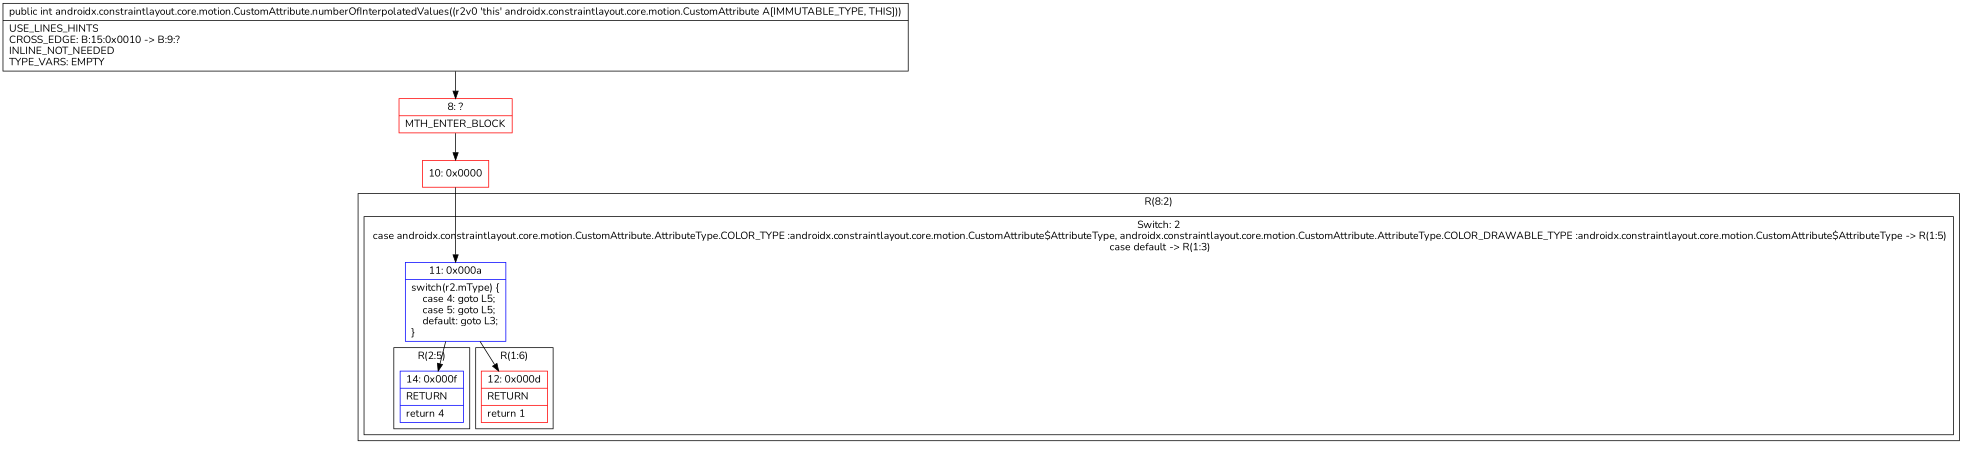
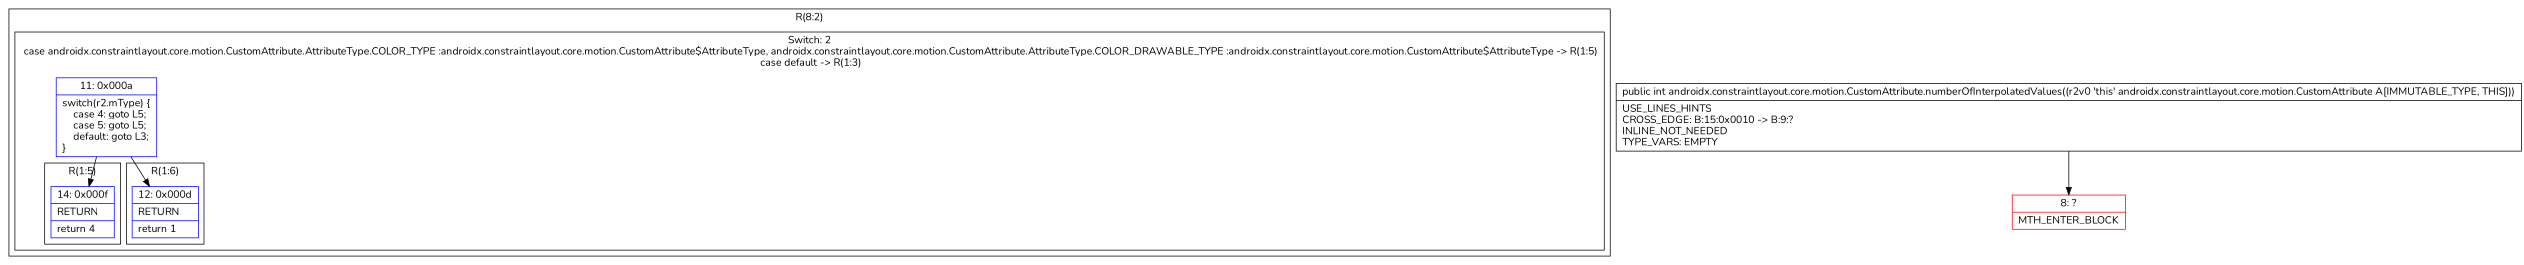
node "10: 0x0000": removed
cluster "R(2:5)": label "R(2:5)" -> "R(1:5)"
node "12: 0x000d": color red -> blue
